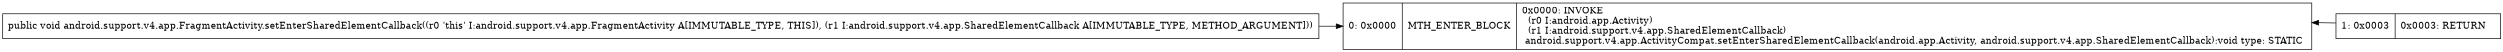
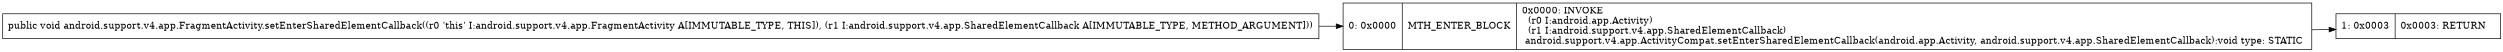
edge "1: 0x0003" -> "0: 0x0000": reversed
